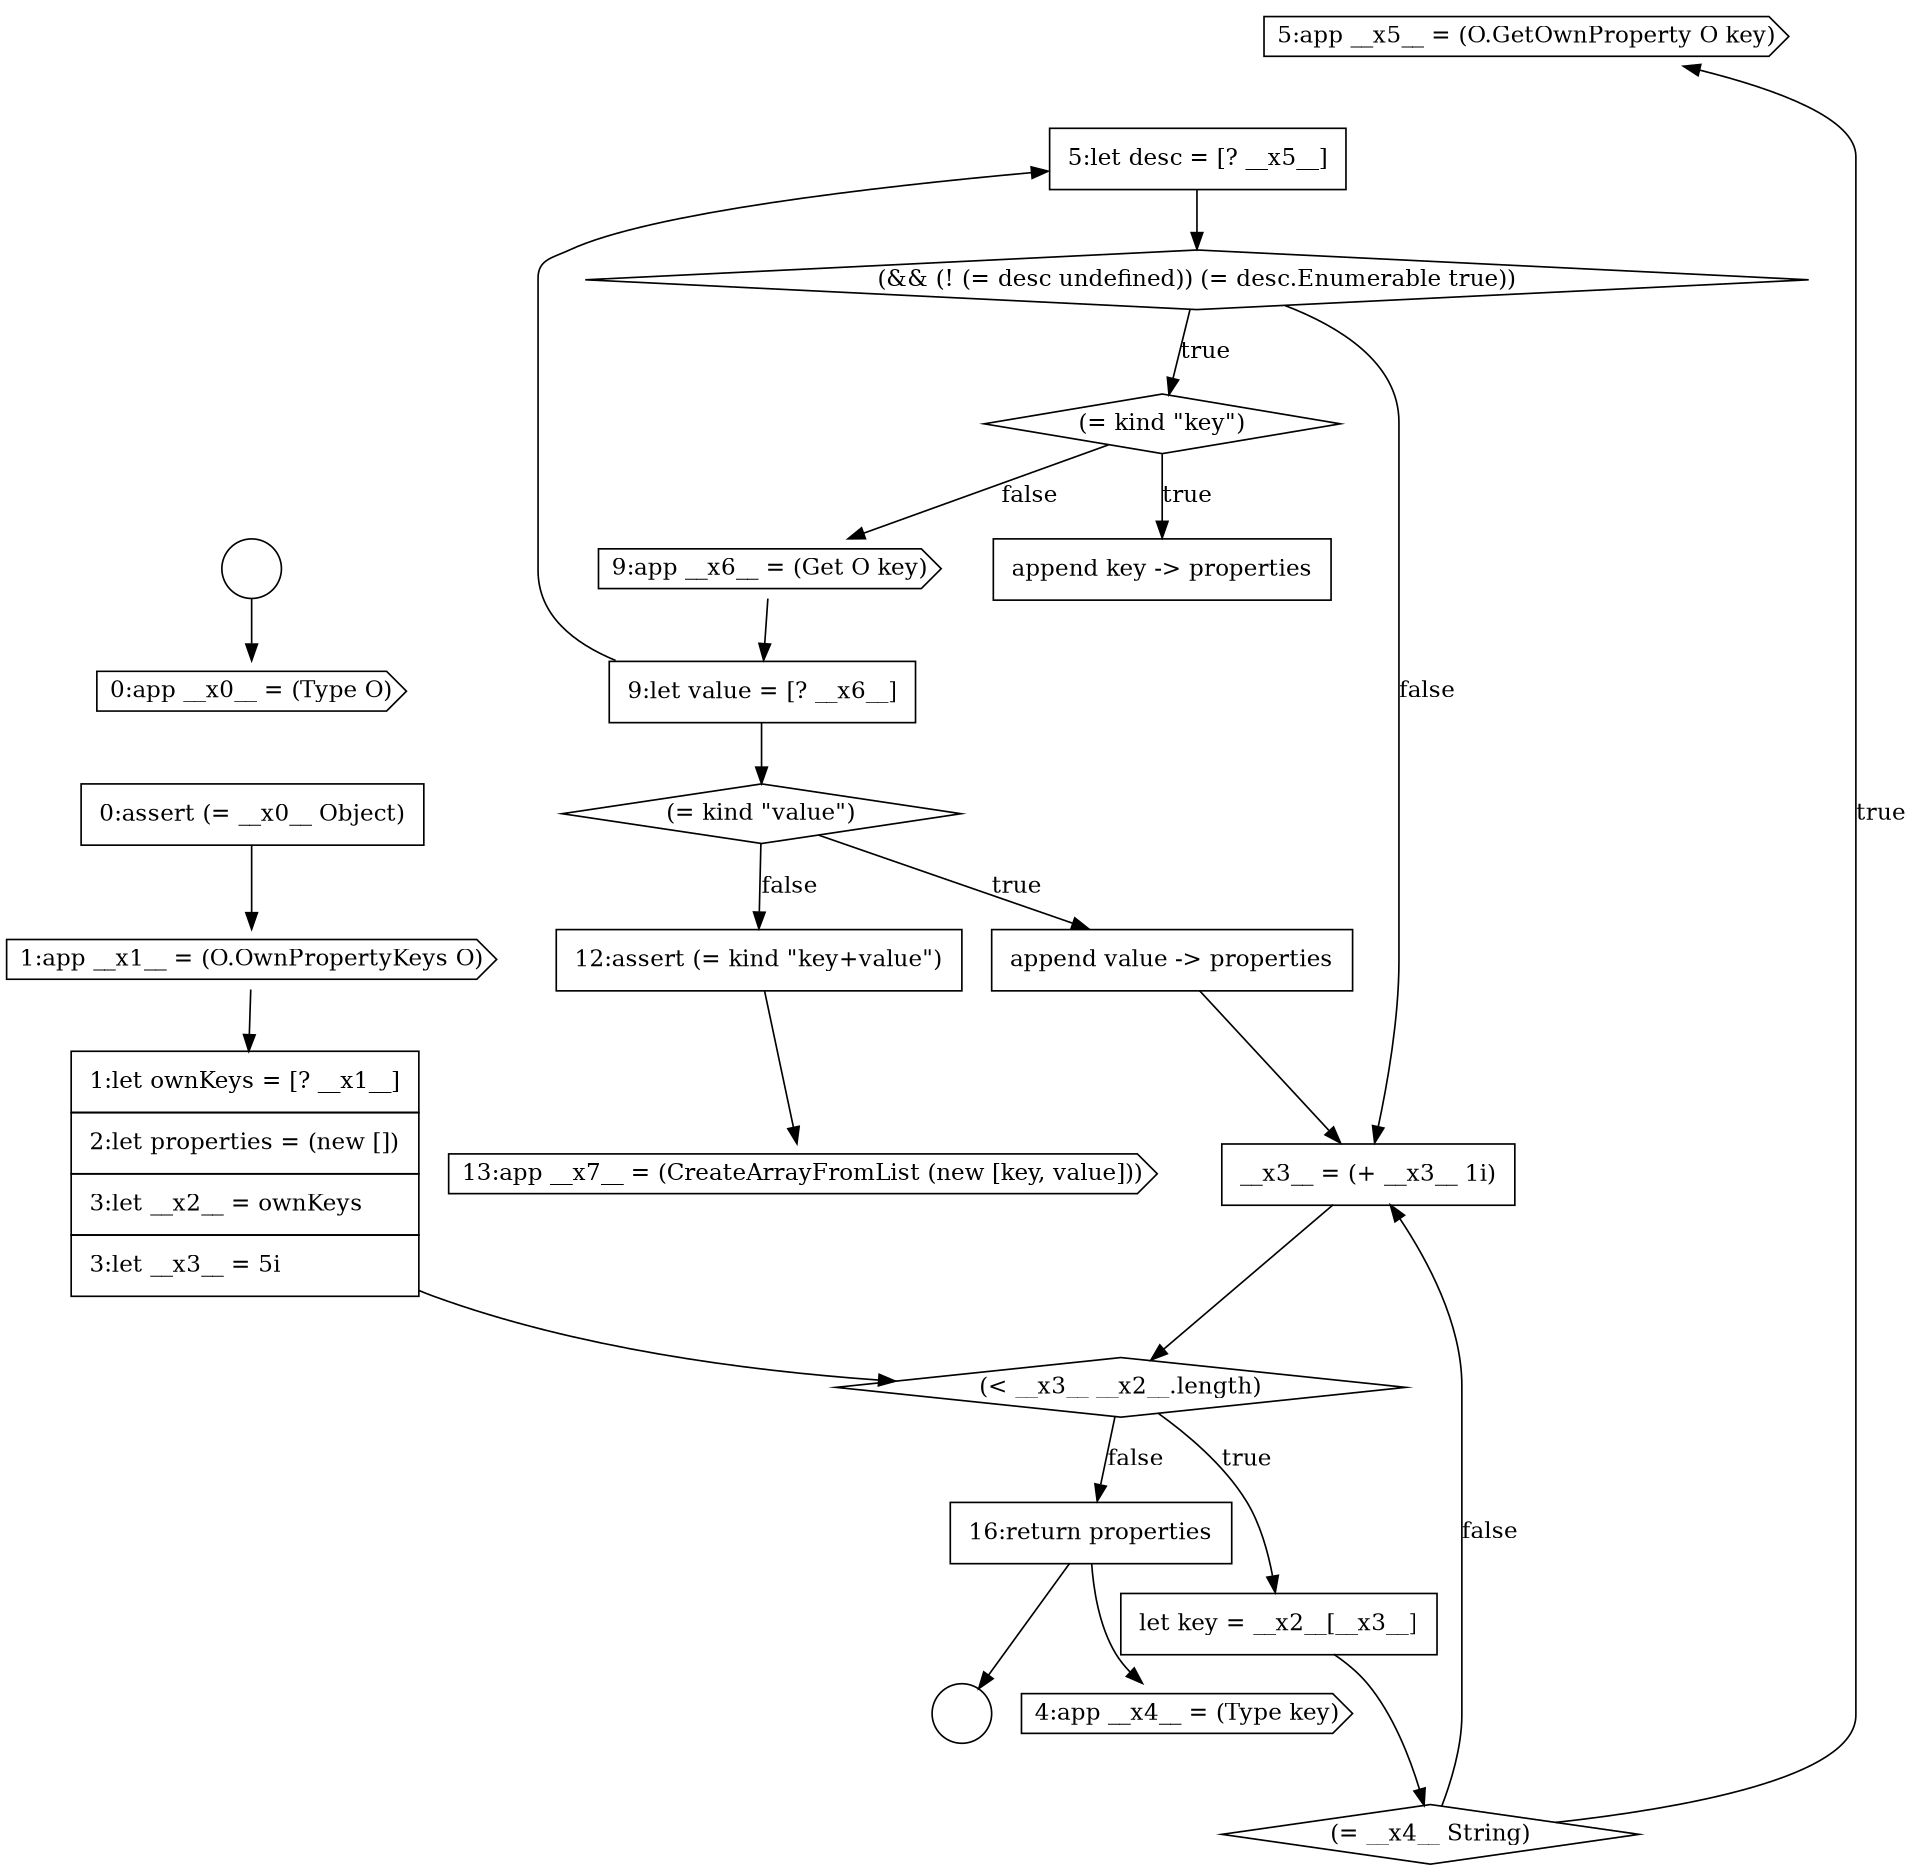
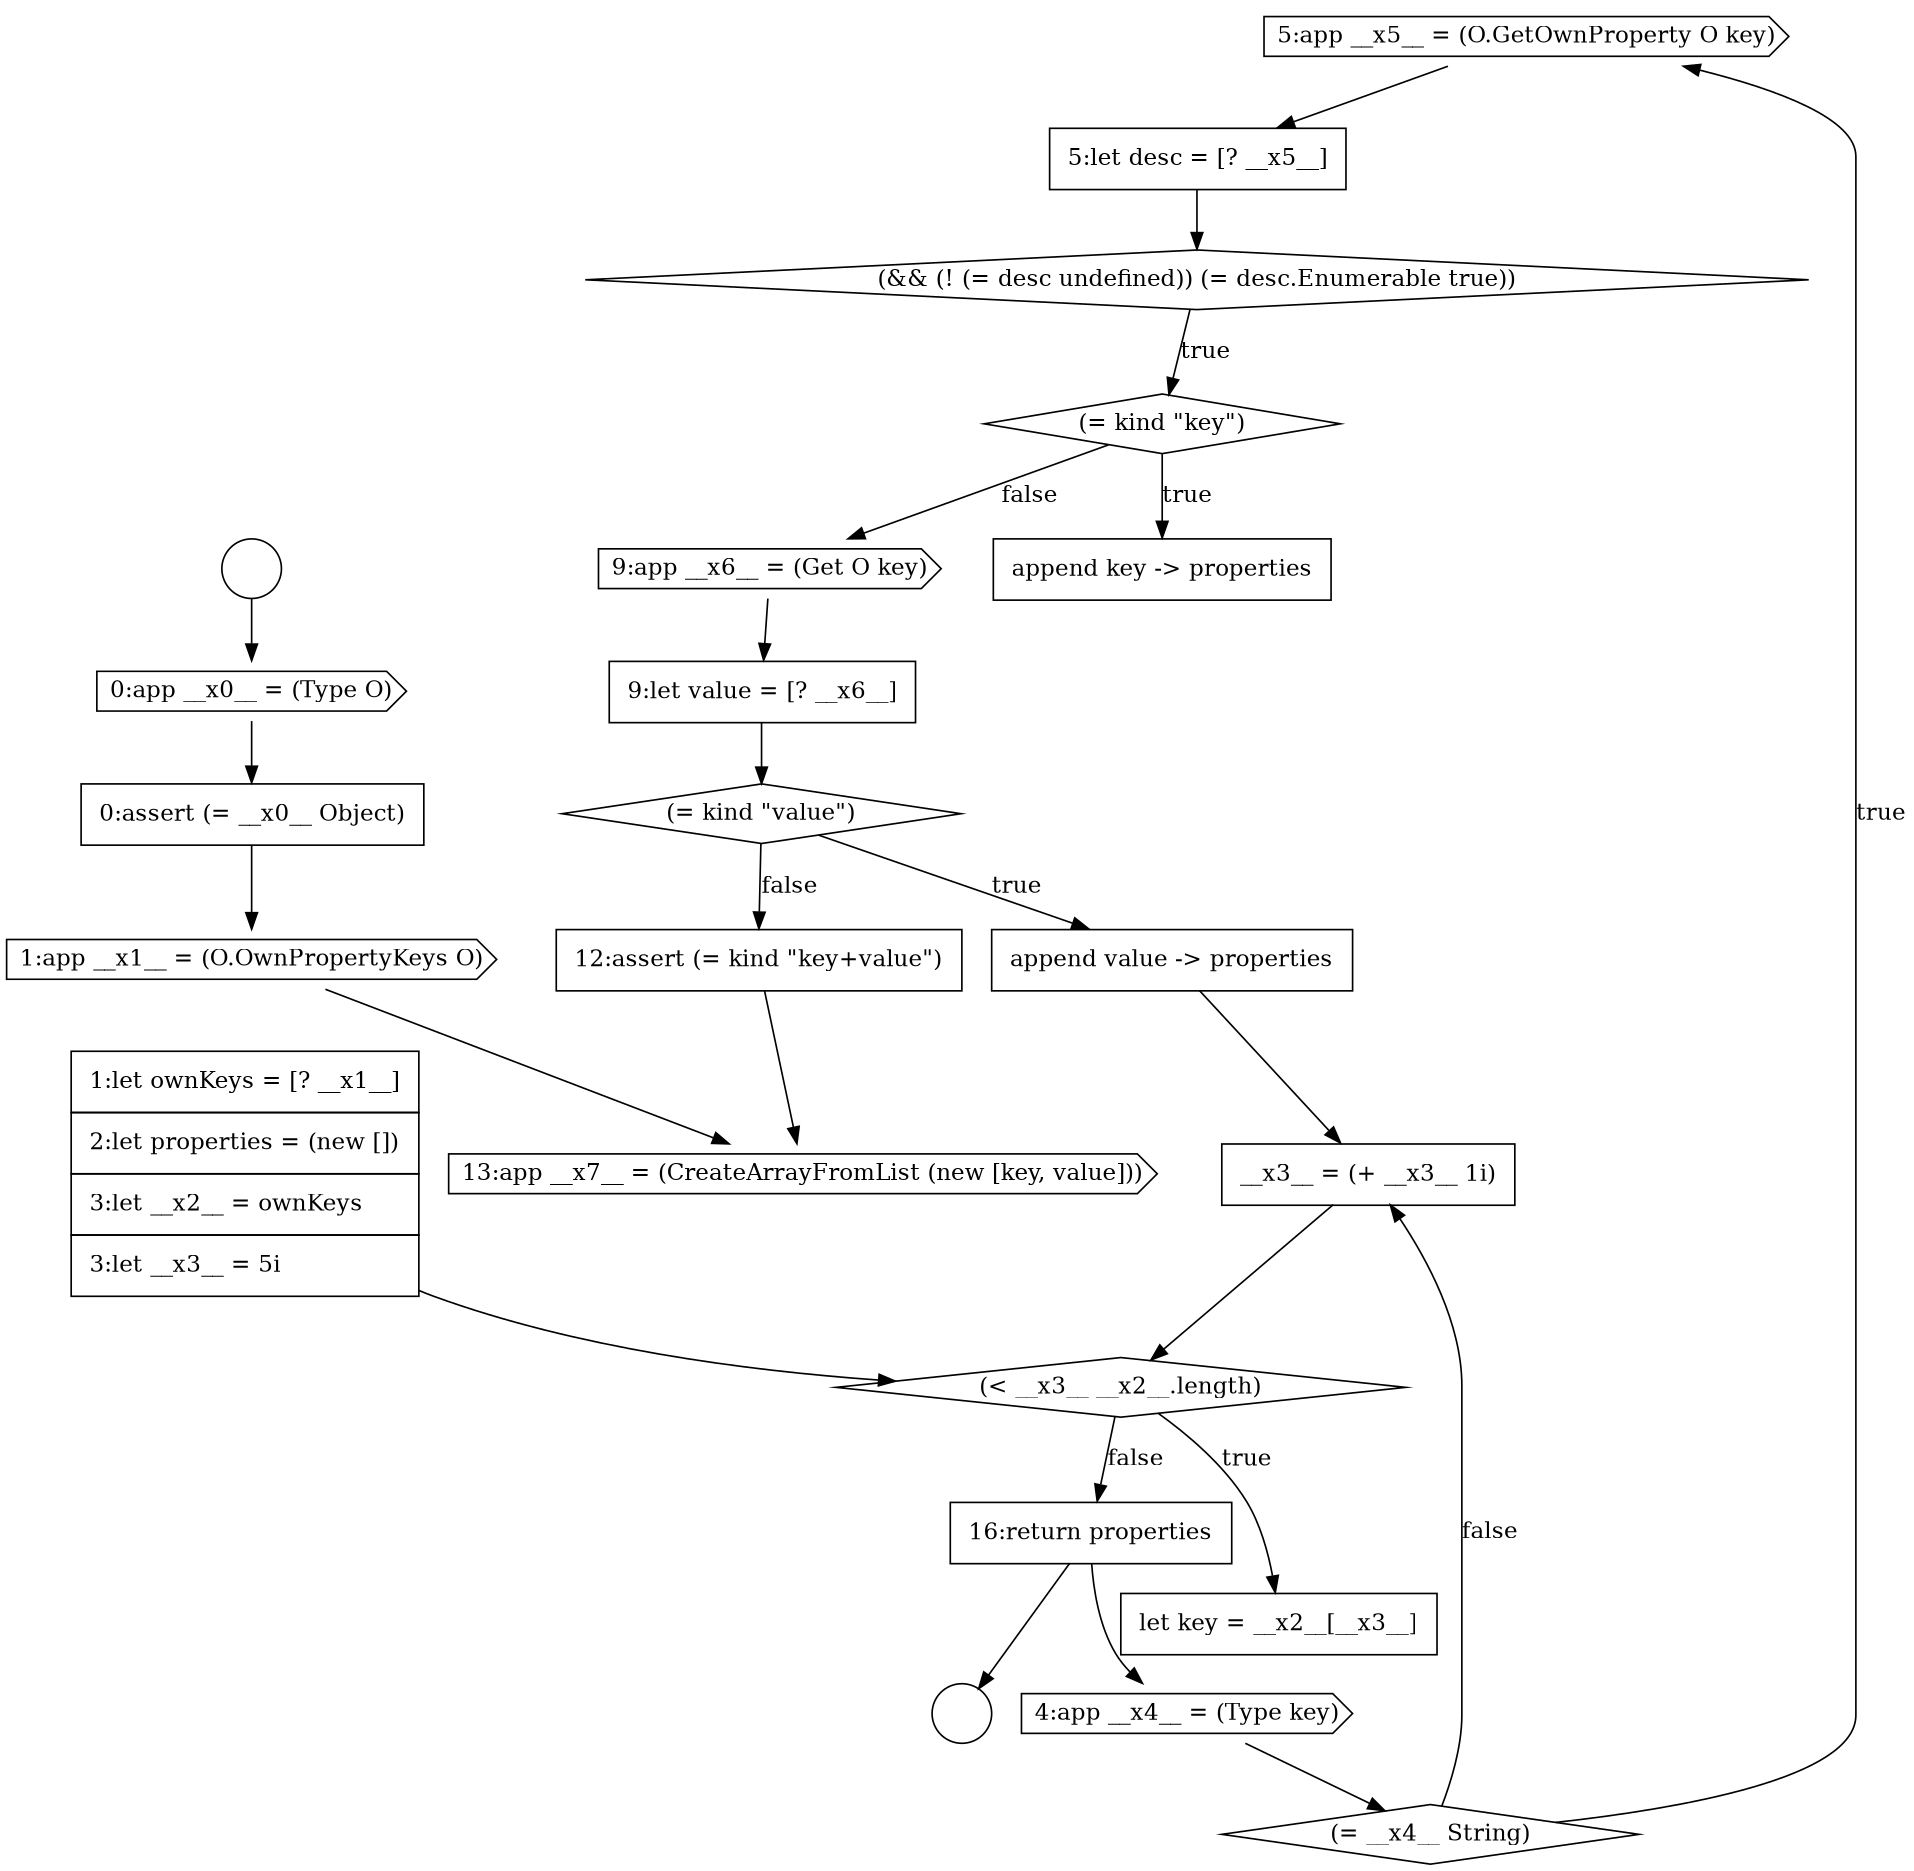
edge "9:let value = [? __x6__]" -> "5:let desc = [? __x5__]": now "5:app __x5__ = (O.GetOwnProperty O key)" -> "5:let desc = [? __x5__]"
edge "(&& (! (= desc undefined)) (= desc.Enumerable true))" -> "__x3__ = (+ __x3__ 1i)": removed, label "false"
edge "0:app __x0__ = (Type O)" -> "0:assert (= __x0__ Object)": added
edge "1:app __x1__ = (O.OwnPropertyKeys O)" -> "1:let ownKeys = [? __x1__]": now "1:app __x1__ = (O.OwnPropertyKeys O)" -> "13:app __x7__ = (CreateArrayFromList (new [key, value]))"
edge "let key = __x2__[__x3__]" -> "(= __x4__ String)": now "4:app __x4__ = (Type key)" -> "(= __x4__ String)"
